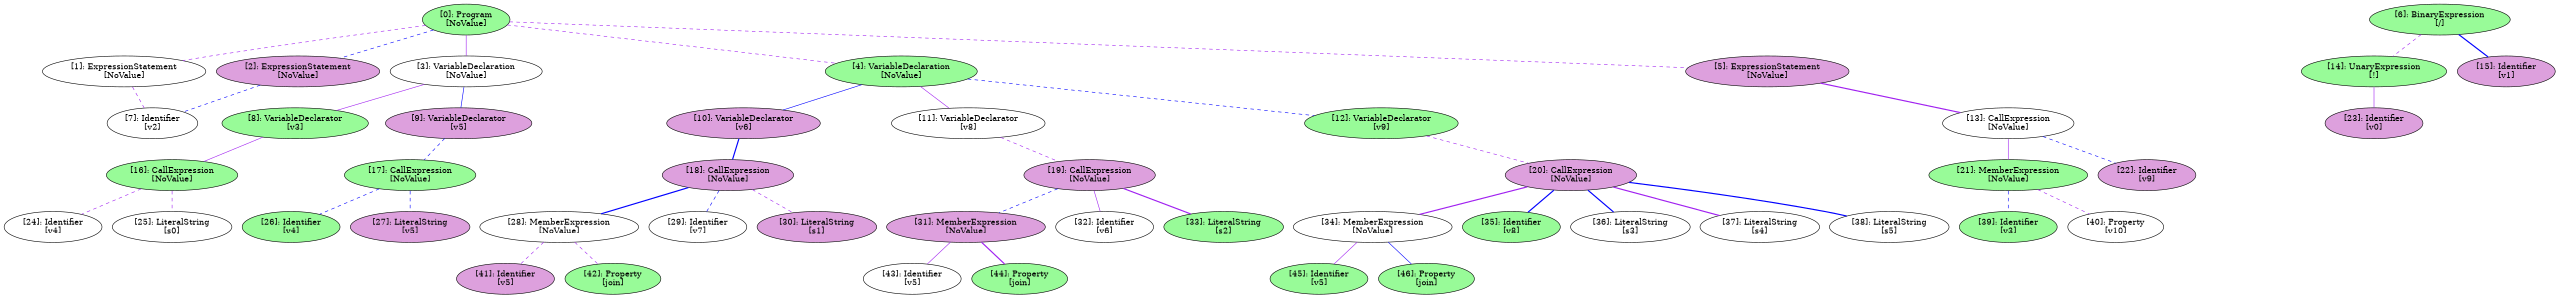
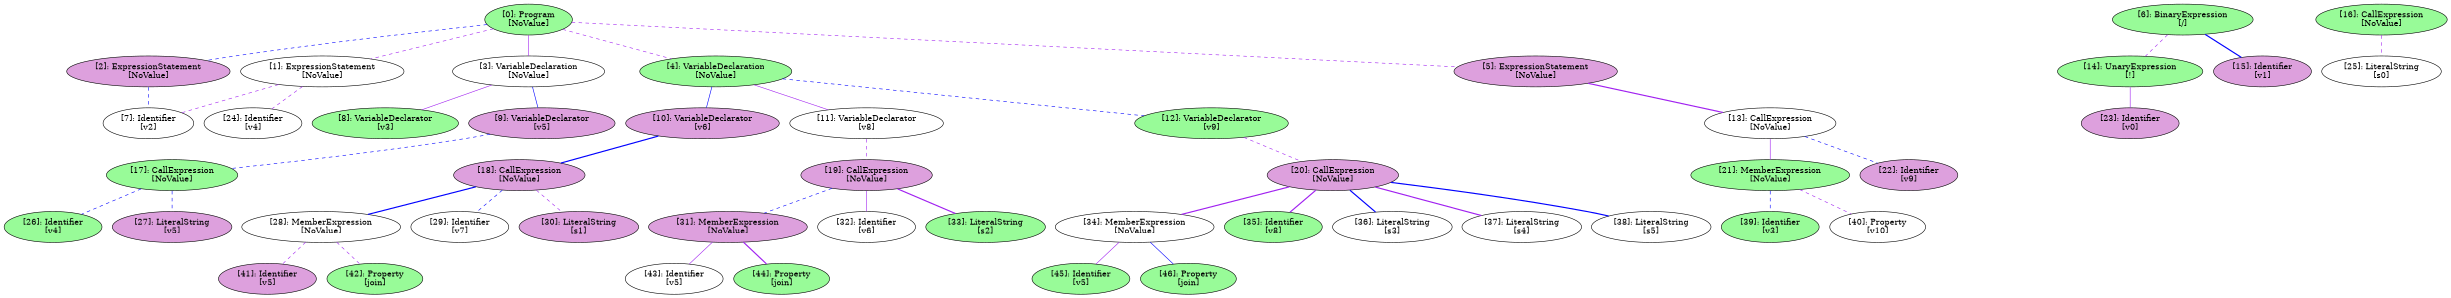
edge "[8]: VariableDeclarator [v3]" -- "[16]: CallExpression [NoValue]": removed
edge "[20]: CallExpression [NoValue]" -- "[35]: Identifier [v8]": color blue -> purple
edge "[16]: CallExpression [NoValue]" -- "[24]: Identifier [v4]": now "[1]: ExpressionStatement [NoValue]" -- "[24]: Identifier [v4]"
